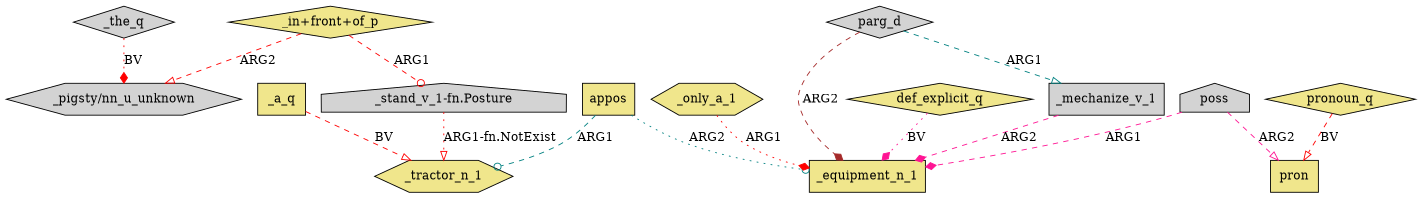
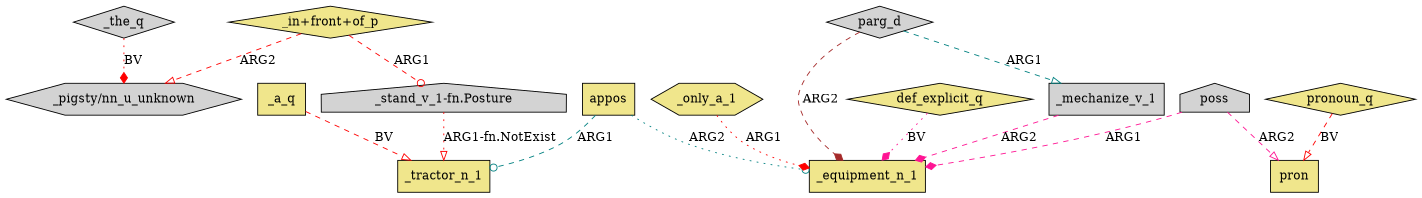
node "_tractor_n_1": shape hexagon -> box
